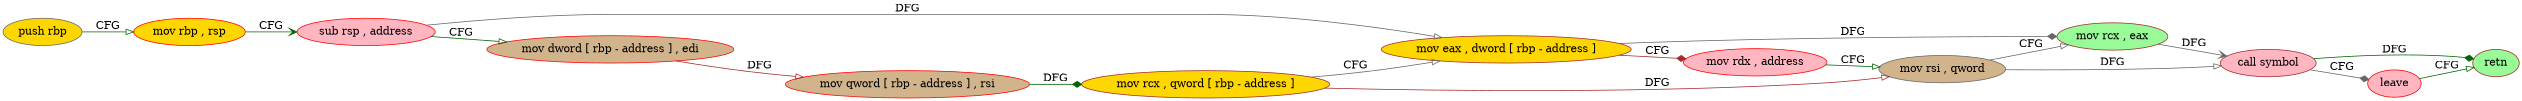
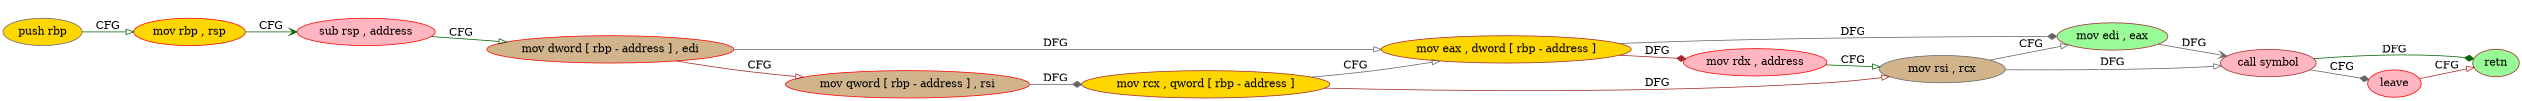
edge "sub rsp , address" -> "mov eax , dword [ rbp - address ]": now "mov dword [ rbp - address ] , edi" -> "mov eax , dword [ rbp - address ]"
node "mov rcx , eax": label "mov rcx , eax" -> "mov edi , eax"
edge "mov eax , dword [ rbp - address ]" -> "mov rdx , address": label "CFG" -> "DFG"
edge "mov dword [ rbp - address ] , edi" -> "mov qword [ rbp - address ] , rsi": label "DFG" -> "CFG"
node "mov rsi , qword": label "mov rsi , qword" -> "mov rsi , rcx"
edge "leave" -> "retn": color darkgreen -> brown
edge "mov qword [ rbp - address ] , rsi" -> "mov rcx , qword [ rbp - address ]": color darkgreen -> gray40
